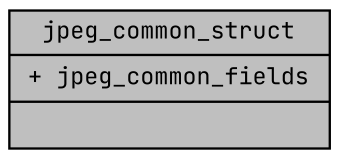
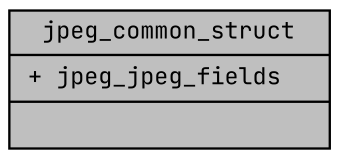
node "jpeg_common_struct": text "+ jpeg_common_fields" -> "+ jpeg_jpeg_fields"
